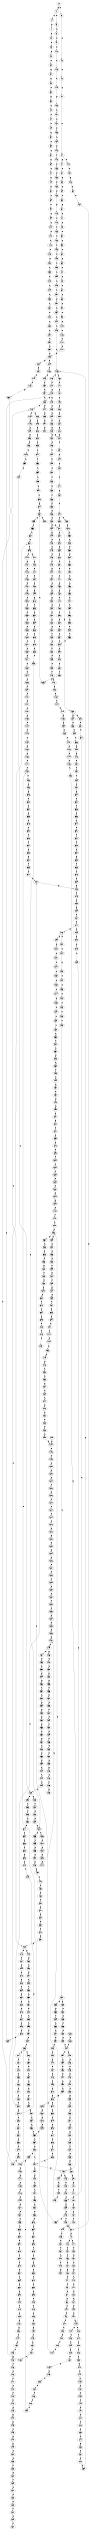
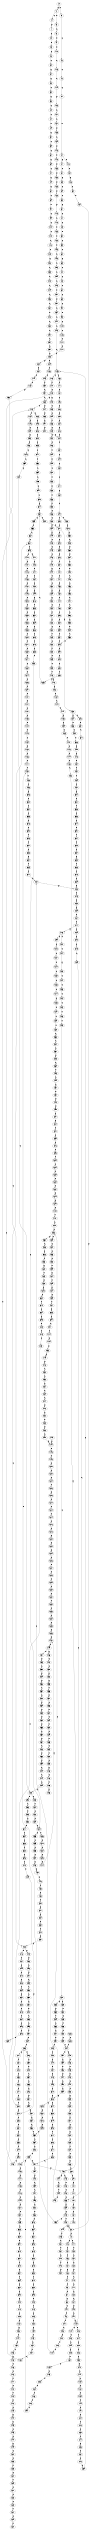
edge "S378" -> "S407": now "S392" -> "S407"
